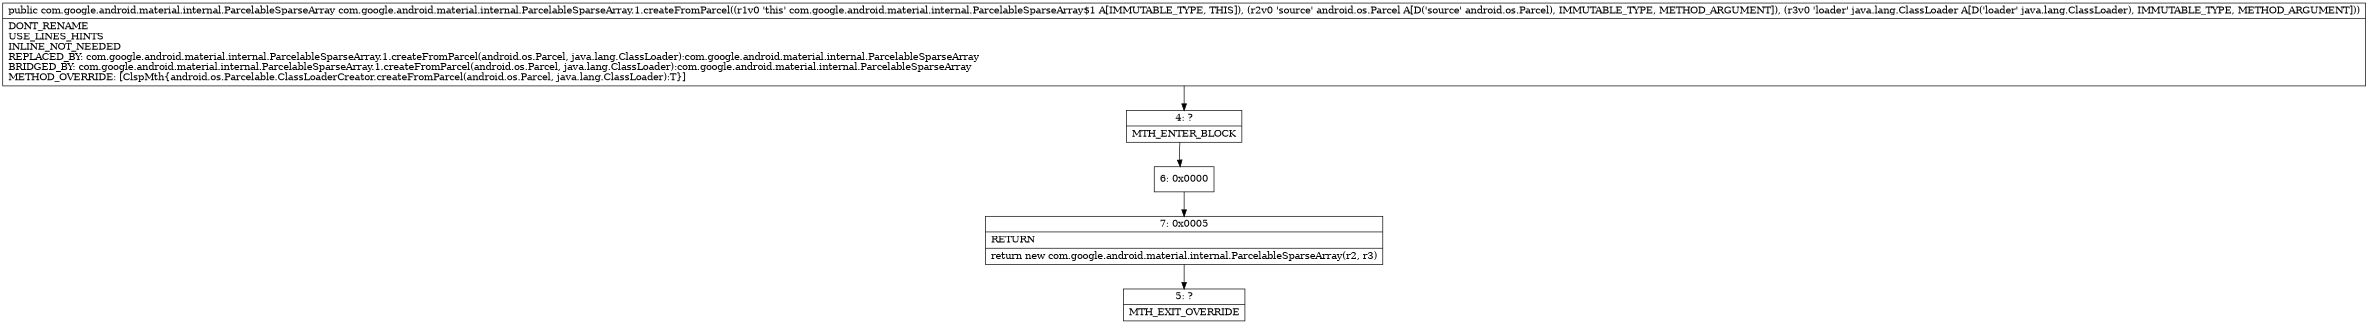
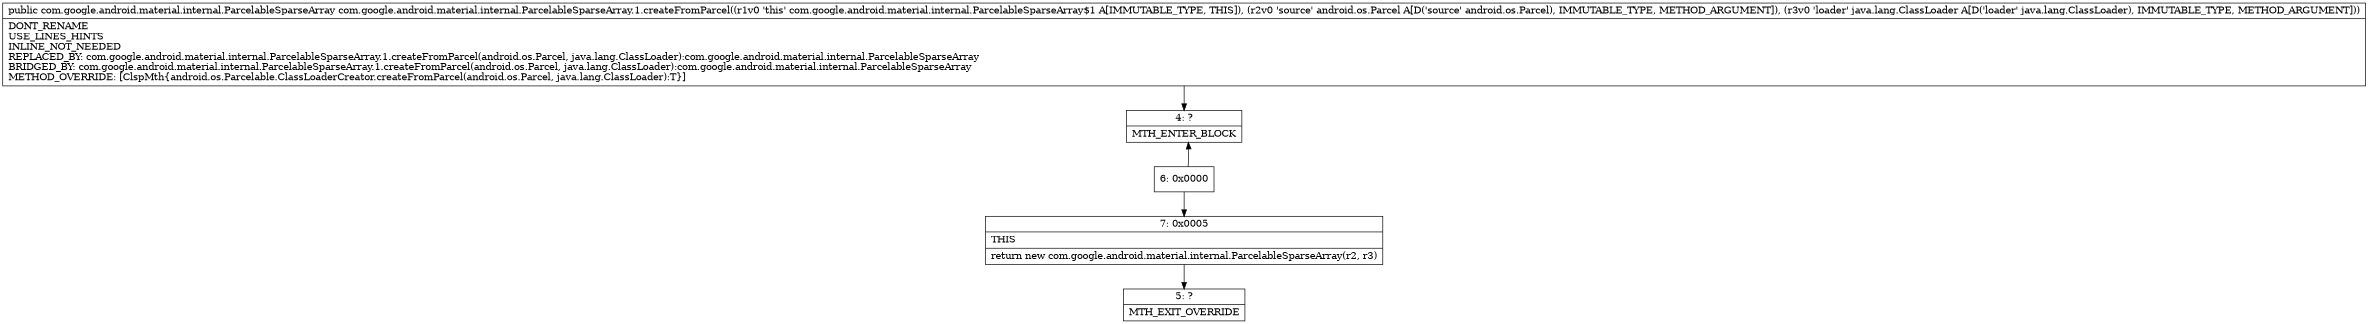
edge "4: ?" -> "6: 0x0000": reversed
node "7: 0x0005": text "RETURN" -> "THIS"
